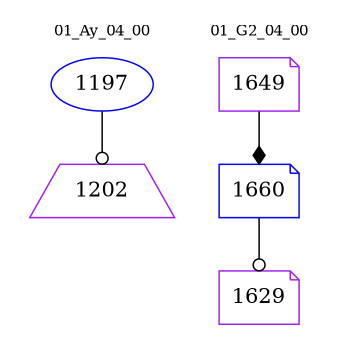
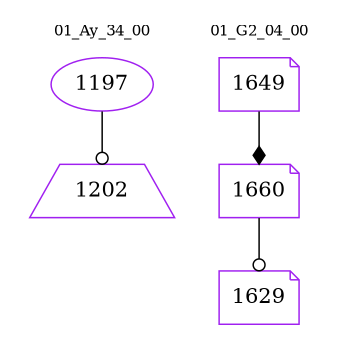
cluster "01_Ay_04_00": label "01_Ay_04_00" -> "01_Ay_34_00"
node "1197": color blue -> purple
node "1660": color blue -> purple
